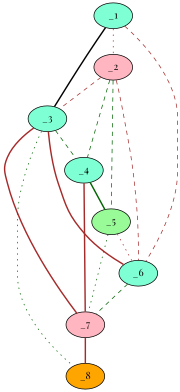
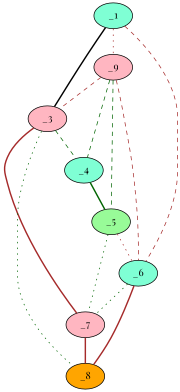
node "_2": label "_2" -> "_9"
node "_3": fillcolor aquamarine -> lightpink
edge "_3" -- "_6": now "_8" -- "_6"
edge "_4" -- "_7": removed
edge "_6" -- "_7": style dashed -> dotted
